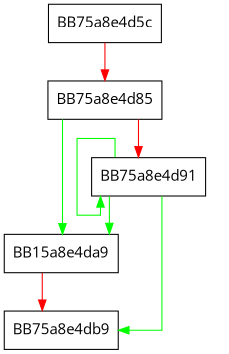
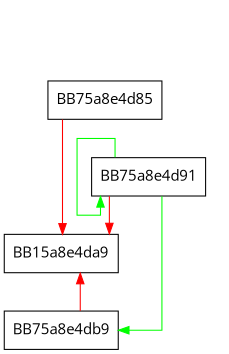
node "BB75a8e4d5c": removed
edge "BB75a8e4d85" -> "BB75a8e4d91": removed
edge "BB75a8e4d85" -> "BB15a8e4da9": color green -> red
edge "BB75a8e4d91" -> "BB15a8e4da9": color green -> red
edge "BB15a8e4da9" -> "BB75a8e4db9": reversed
